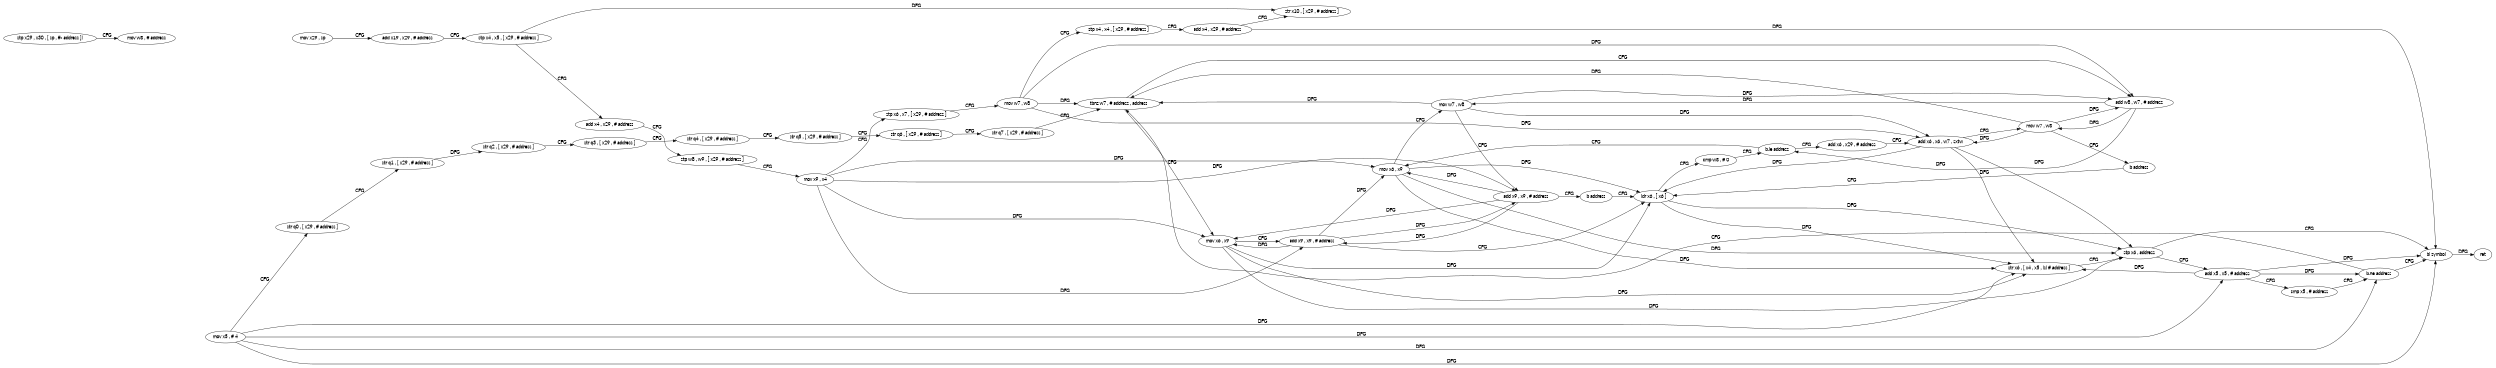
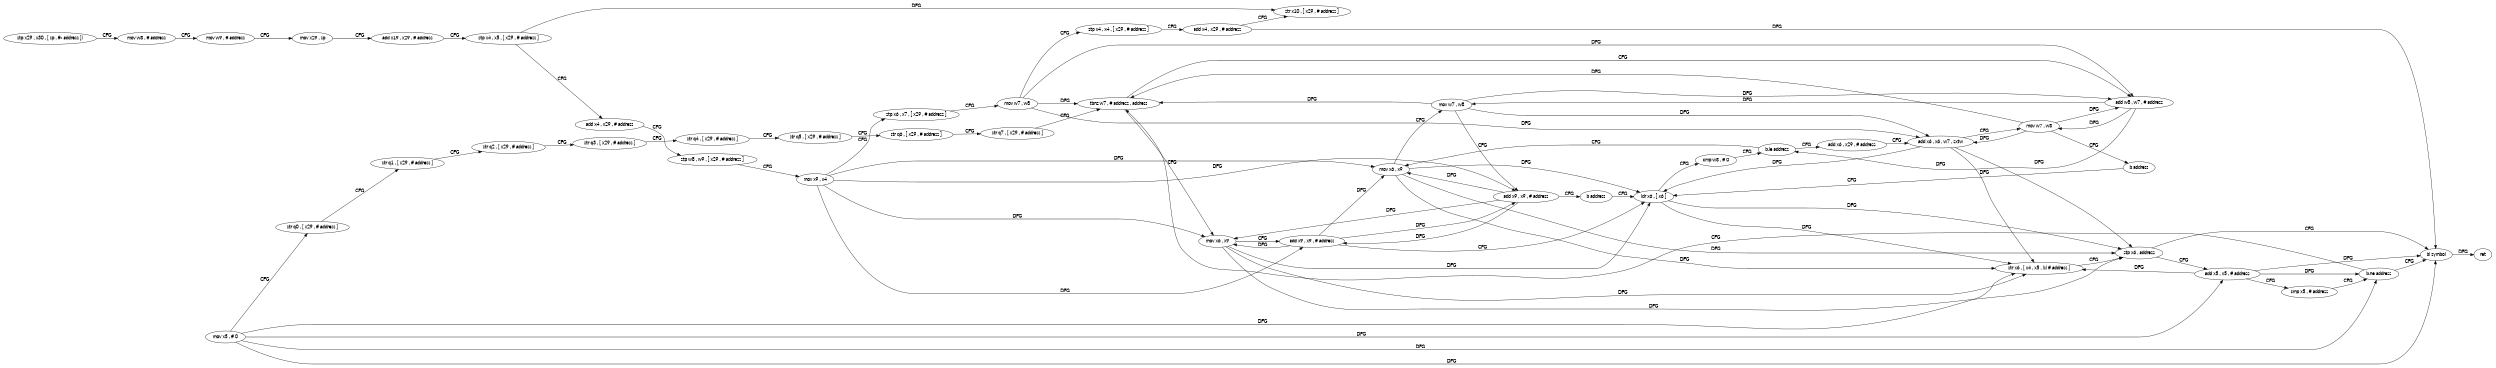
node "mov w9 , # address": added
edge "str q1 , [ x29 , # address ]" -> "str q2 , [ x29 , # address ]": label "DFG" -> "CFG"
node "mov x5 , # 4": label "mov x5 , # 4" -> "mov x5 , # 0"
